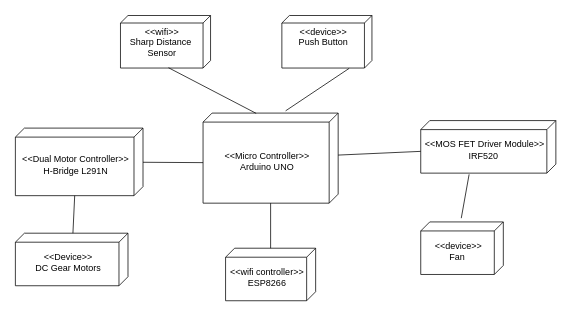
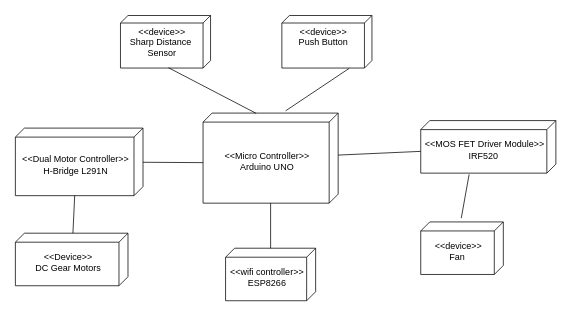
node "<<wifi>> Sharp Distance Sensor": label "<<wifi>> Sharp Distance Sensor" -> "<<device>> Sharp Distance Sensor"
